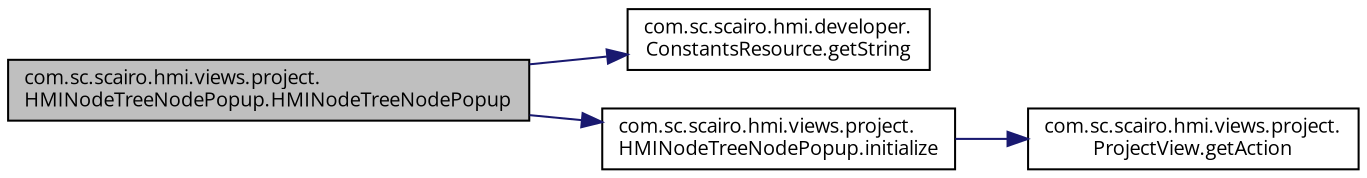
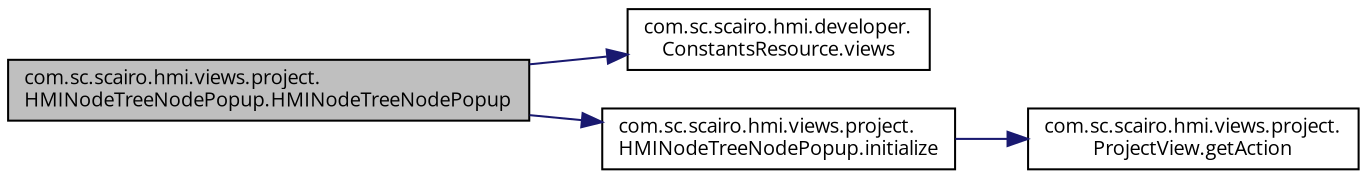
node "com.sc.scairo.hmi.developer. ConstantsResource.getString": label "com.sc.scairo.hmi.developer. ConstantsResource.getString" -> "com.sc.scairo.hmi.developer. ConstantsResource.views"
